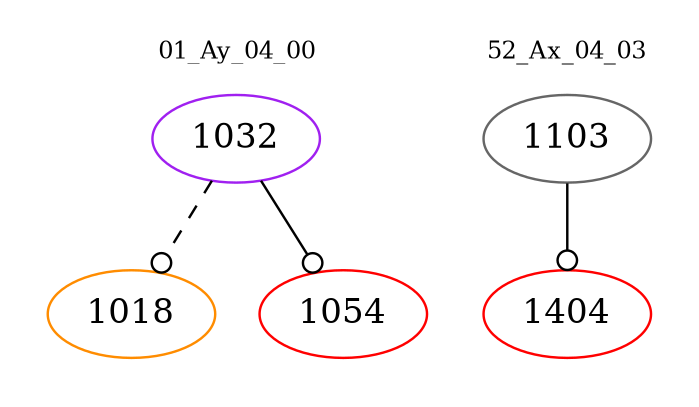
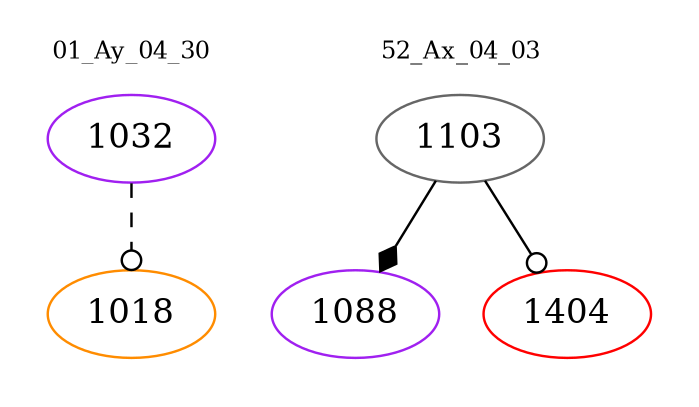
cluster "01_Ay_04_00": label "01_Ay_04_00" -> "01_Ay_04_30"
node "1054": removed
node "1088": added
